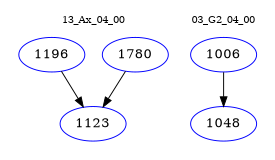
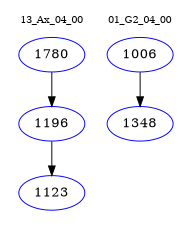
cluster "03_G2_04_00": label "03_G2_04_00" -> "01_G2_04_00"
edge "1780" -> "1123": now "1780" -> "1196"
node "1048": label "1048" -> "1348"
